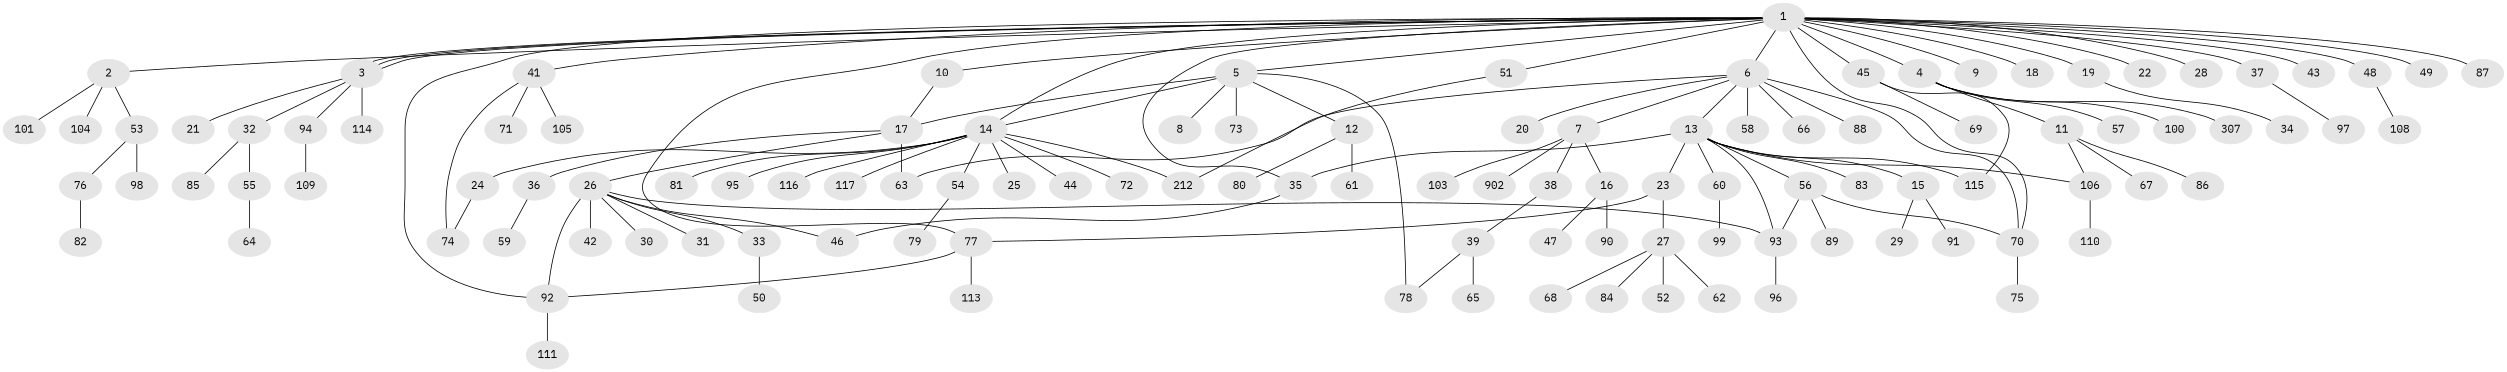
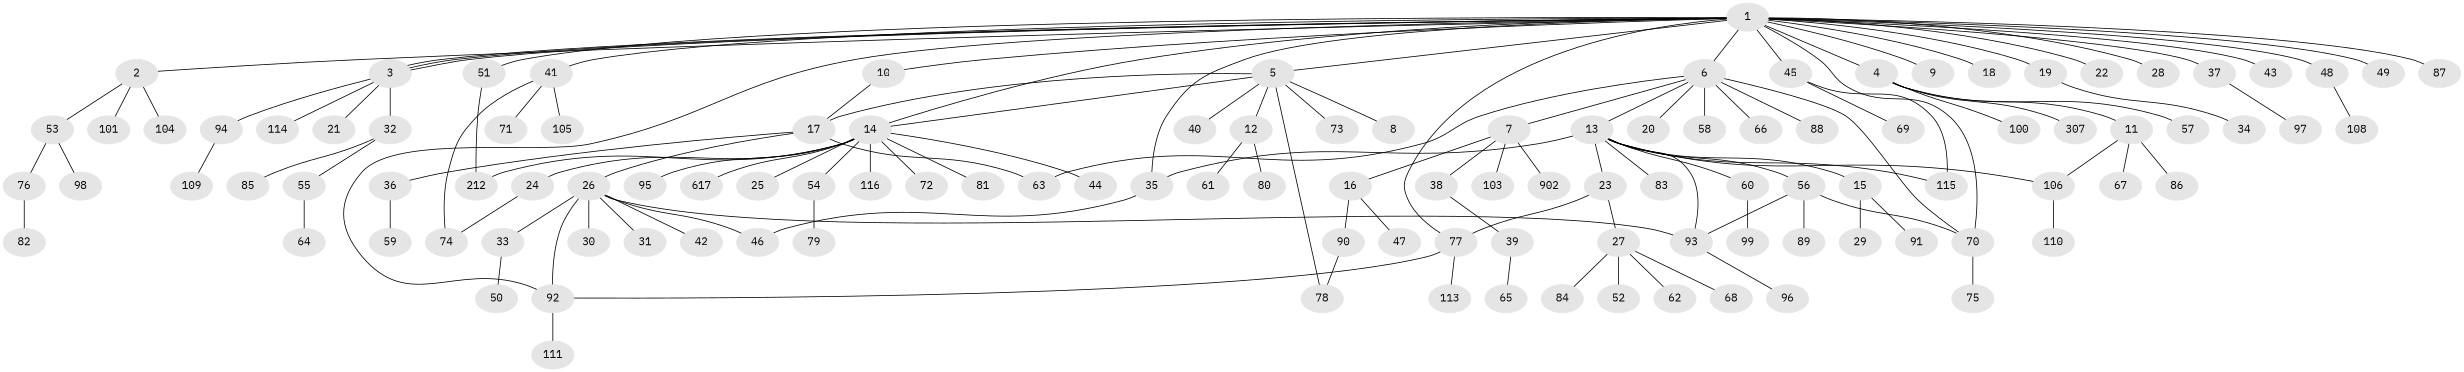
node "40": added
node "117": label "117" -> "617"
edge "39" -- "78": now "90" -- "78"
